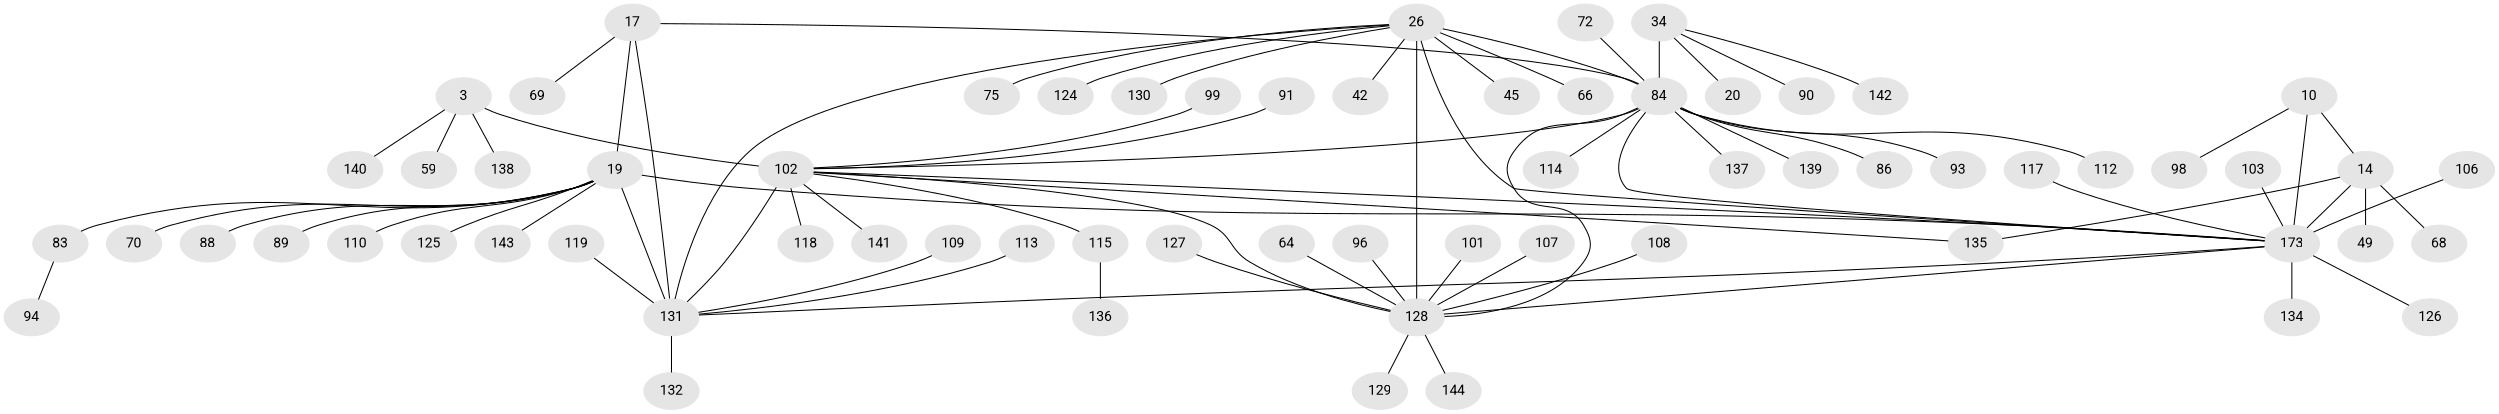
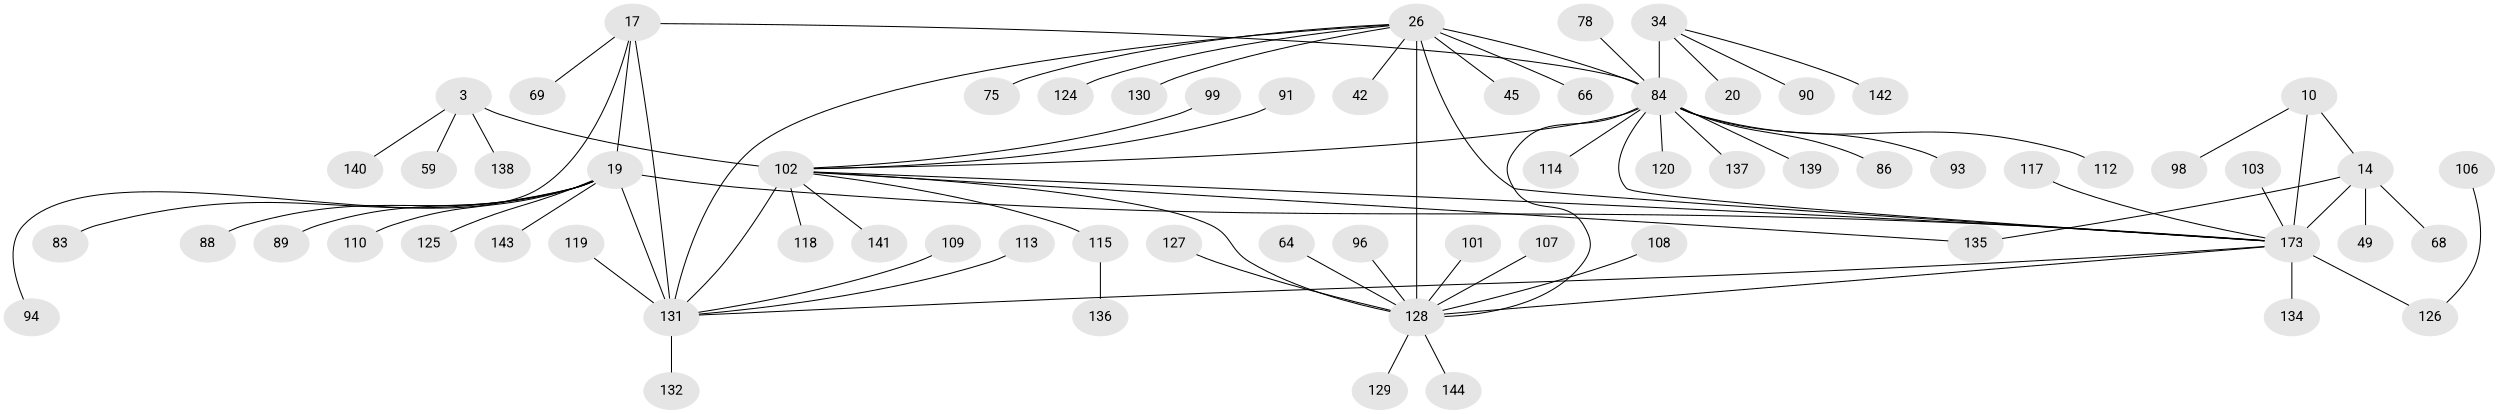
node "72": label "72" -> "78"
node "120": added
edge "106" -- "173": now "106" -- "126"
node "70": removed
edge "83" -- "94": now "17" -- "94"
